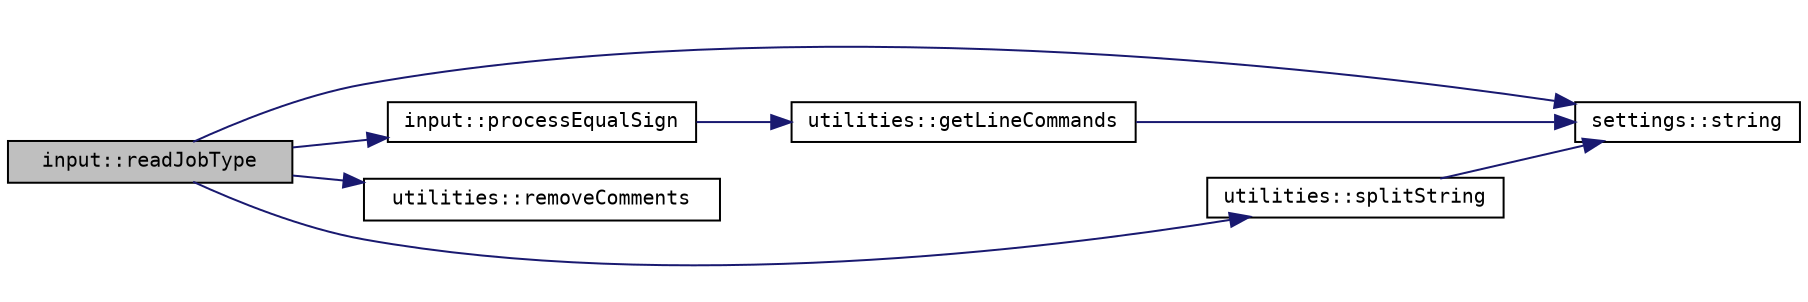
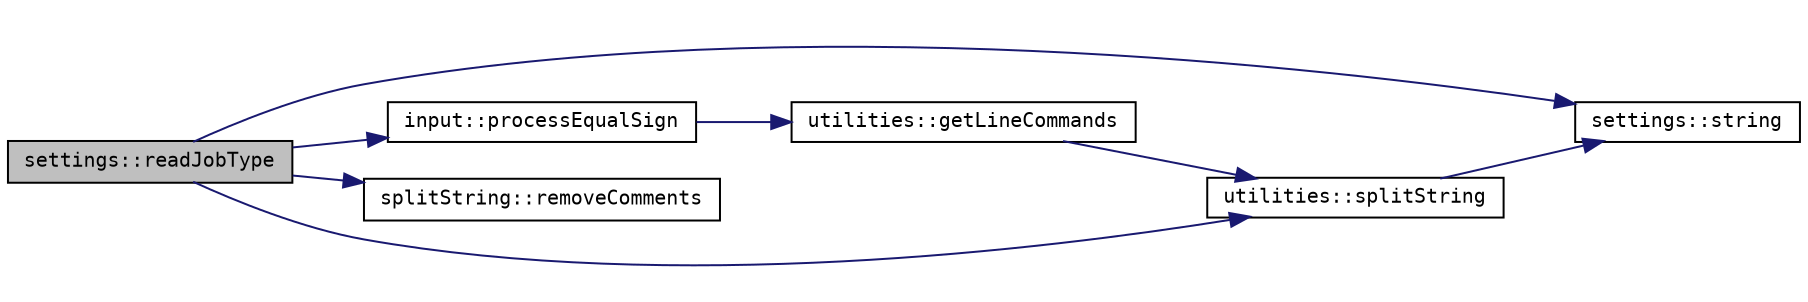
edge "utilities::getLineCommands" -> "settings::string": now "utilities::getLineCommands" -> "utilities::splitString"
node "input::readJobType": label "input::readJobType" -> "settings::readJobType"
node "utilities::removeComments": label "utilities::removeComments" -> "splitString::removeComments"
